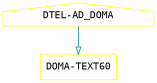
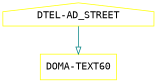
node "DTEL-AD_DOMA": label "DTEL-AD_DOMA" -> "DTEL-AD_STREET"
